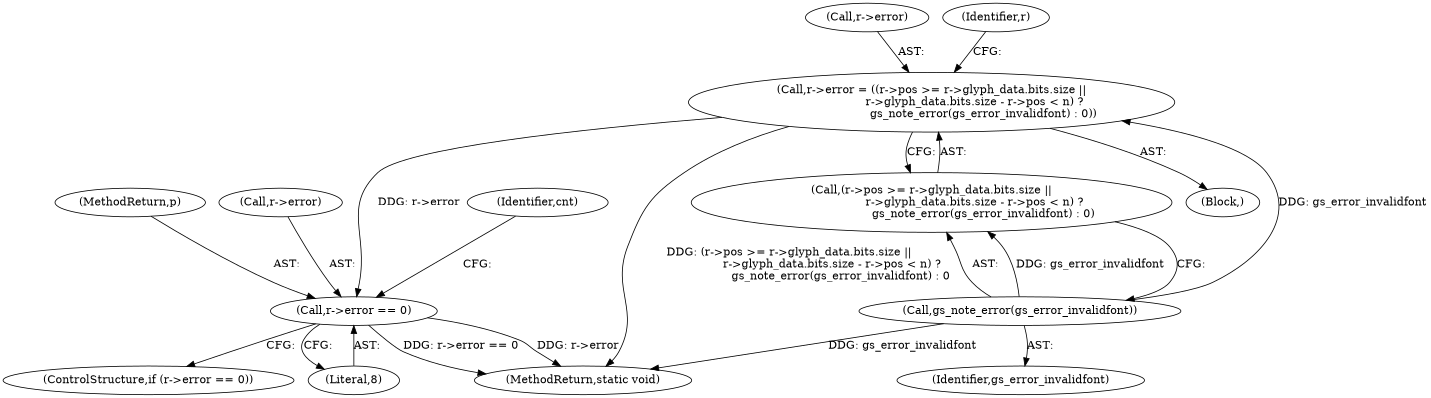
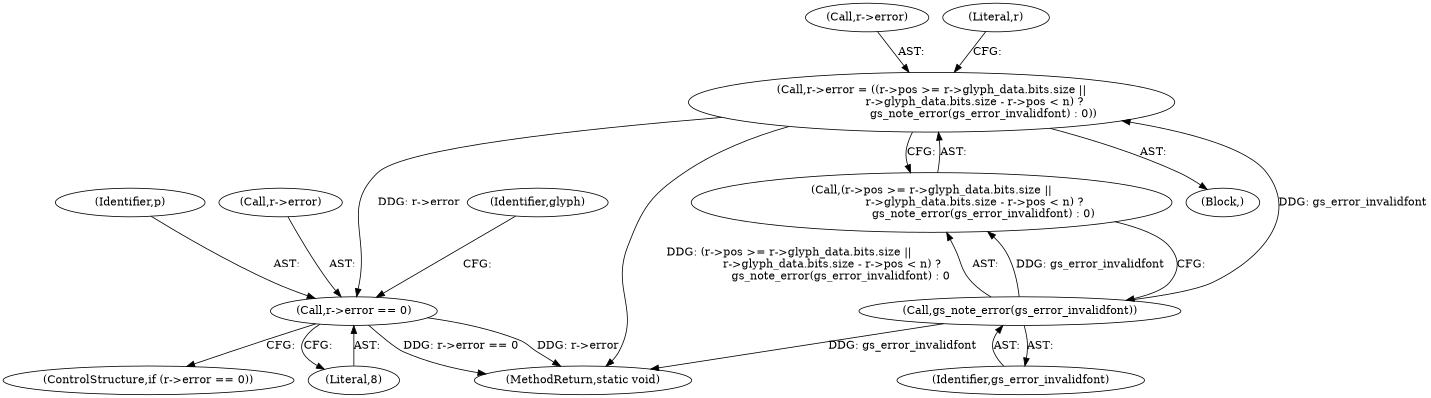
node "(Identifier,r)": label "(Identifier,r)" -> "(Literal,r)"
node "(MethodReturn,p)": label "(MethodReturn,p)" -> "(Identifier,p)"
node "(Identifier,cnt)": label "(Identifier,cnt)" -> "(Identifier,glyph)"
edge "(Identifier,gs_error_invalidfont)" -> "(Call,gs_note_error(gs_error_invalidfont))": added, label "AST:"
